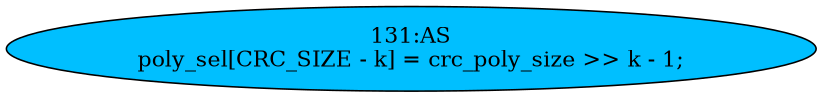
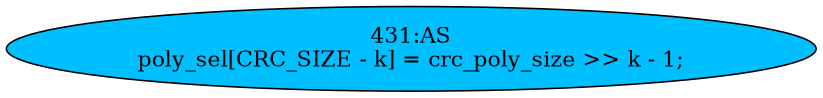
node "131:AS poly_sel[CRC_SIZE - k] = crc_poly_size >> k - 1;": label "131:AS poly_sel[CRC_SIZE - k] = crc_poly_size >> k - 1;" -> "431:AS poly_sel[CRC_SIZE - k] = crc_poly_size >> k - 1;"
